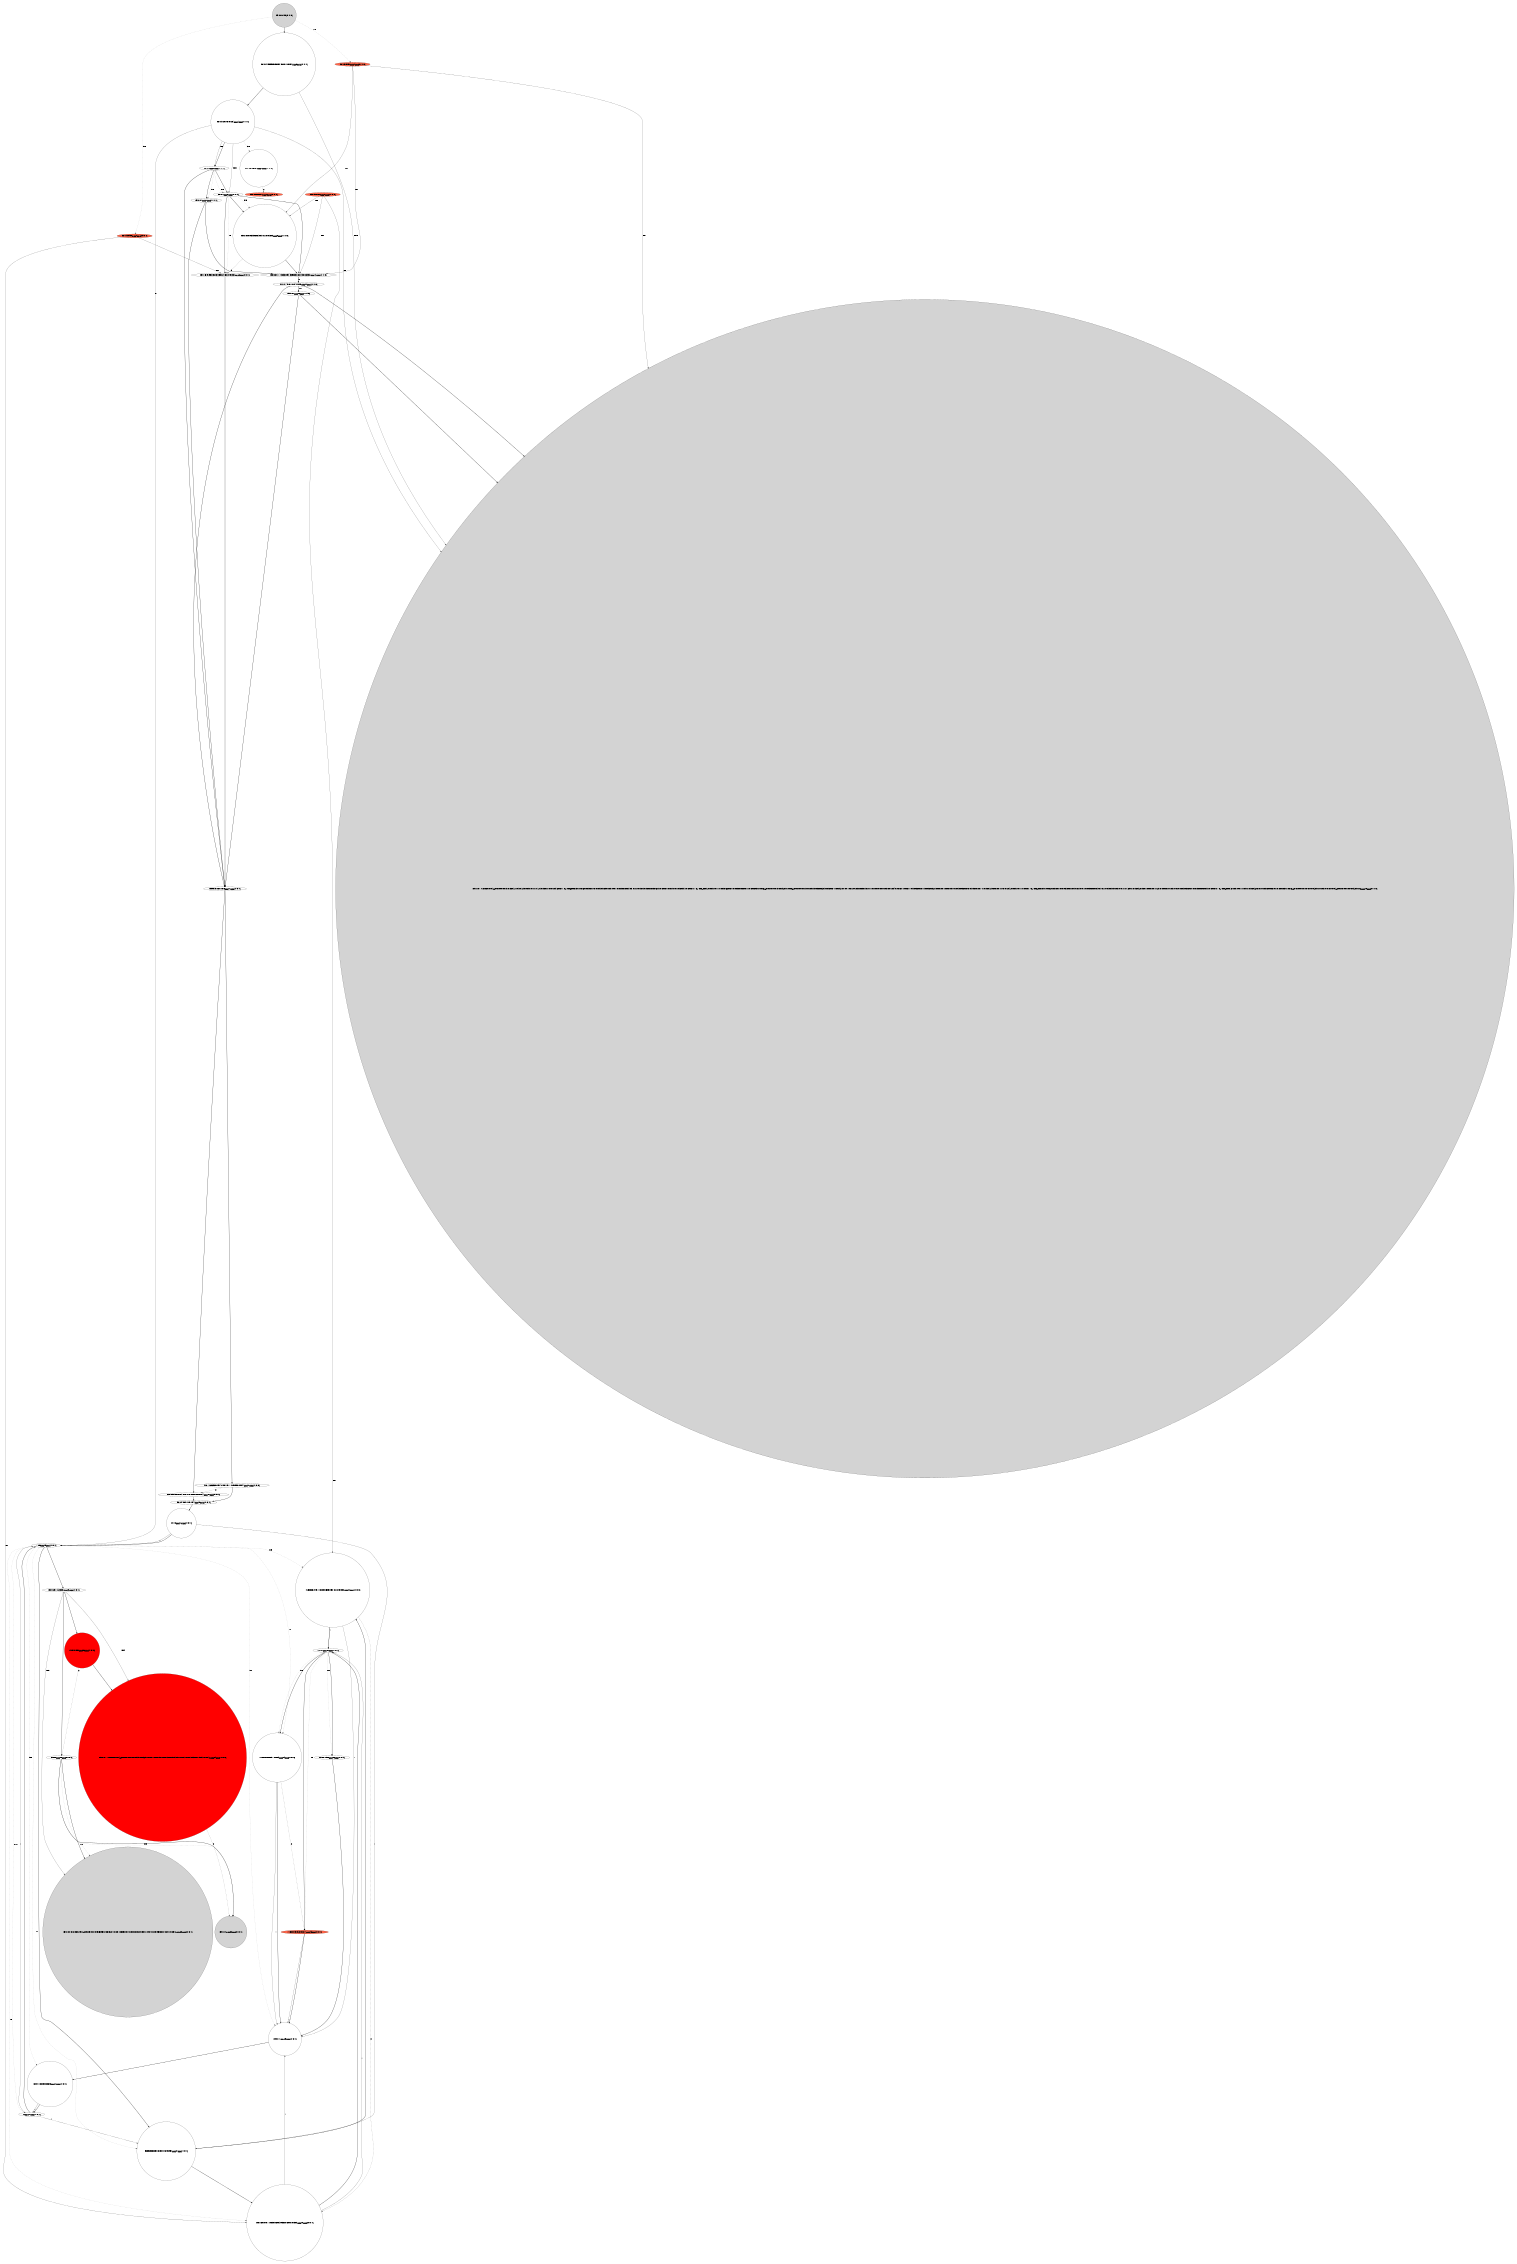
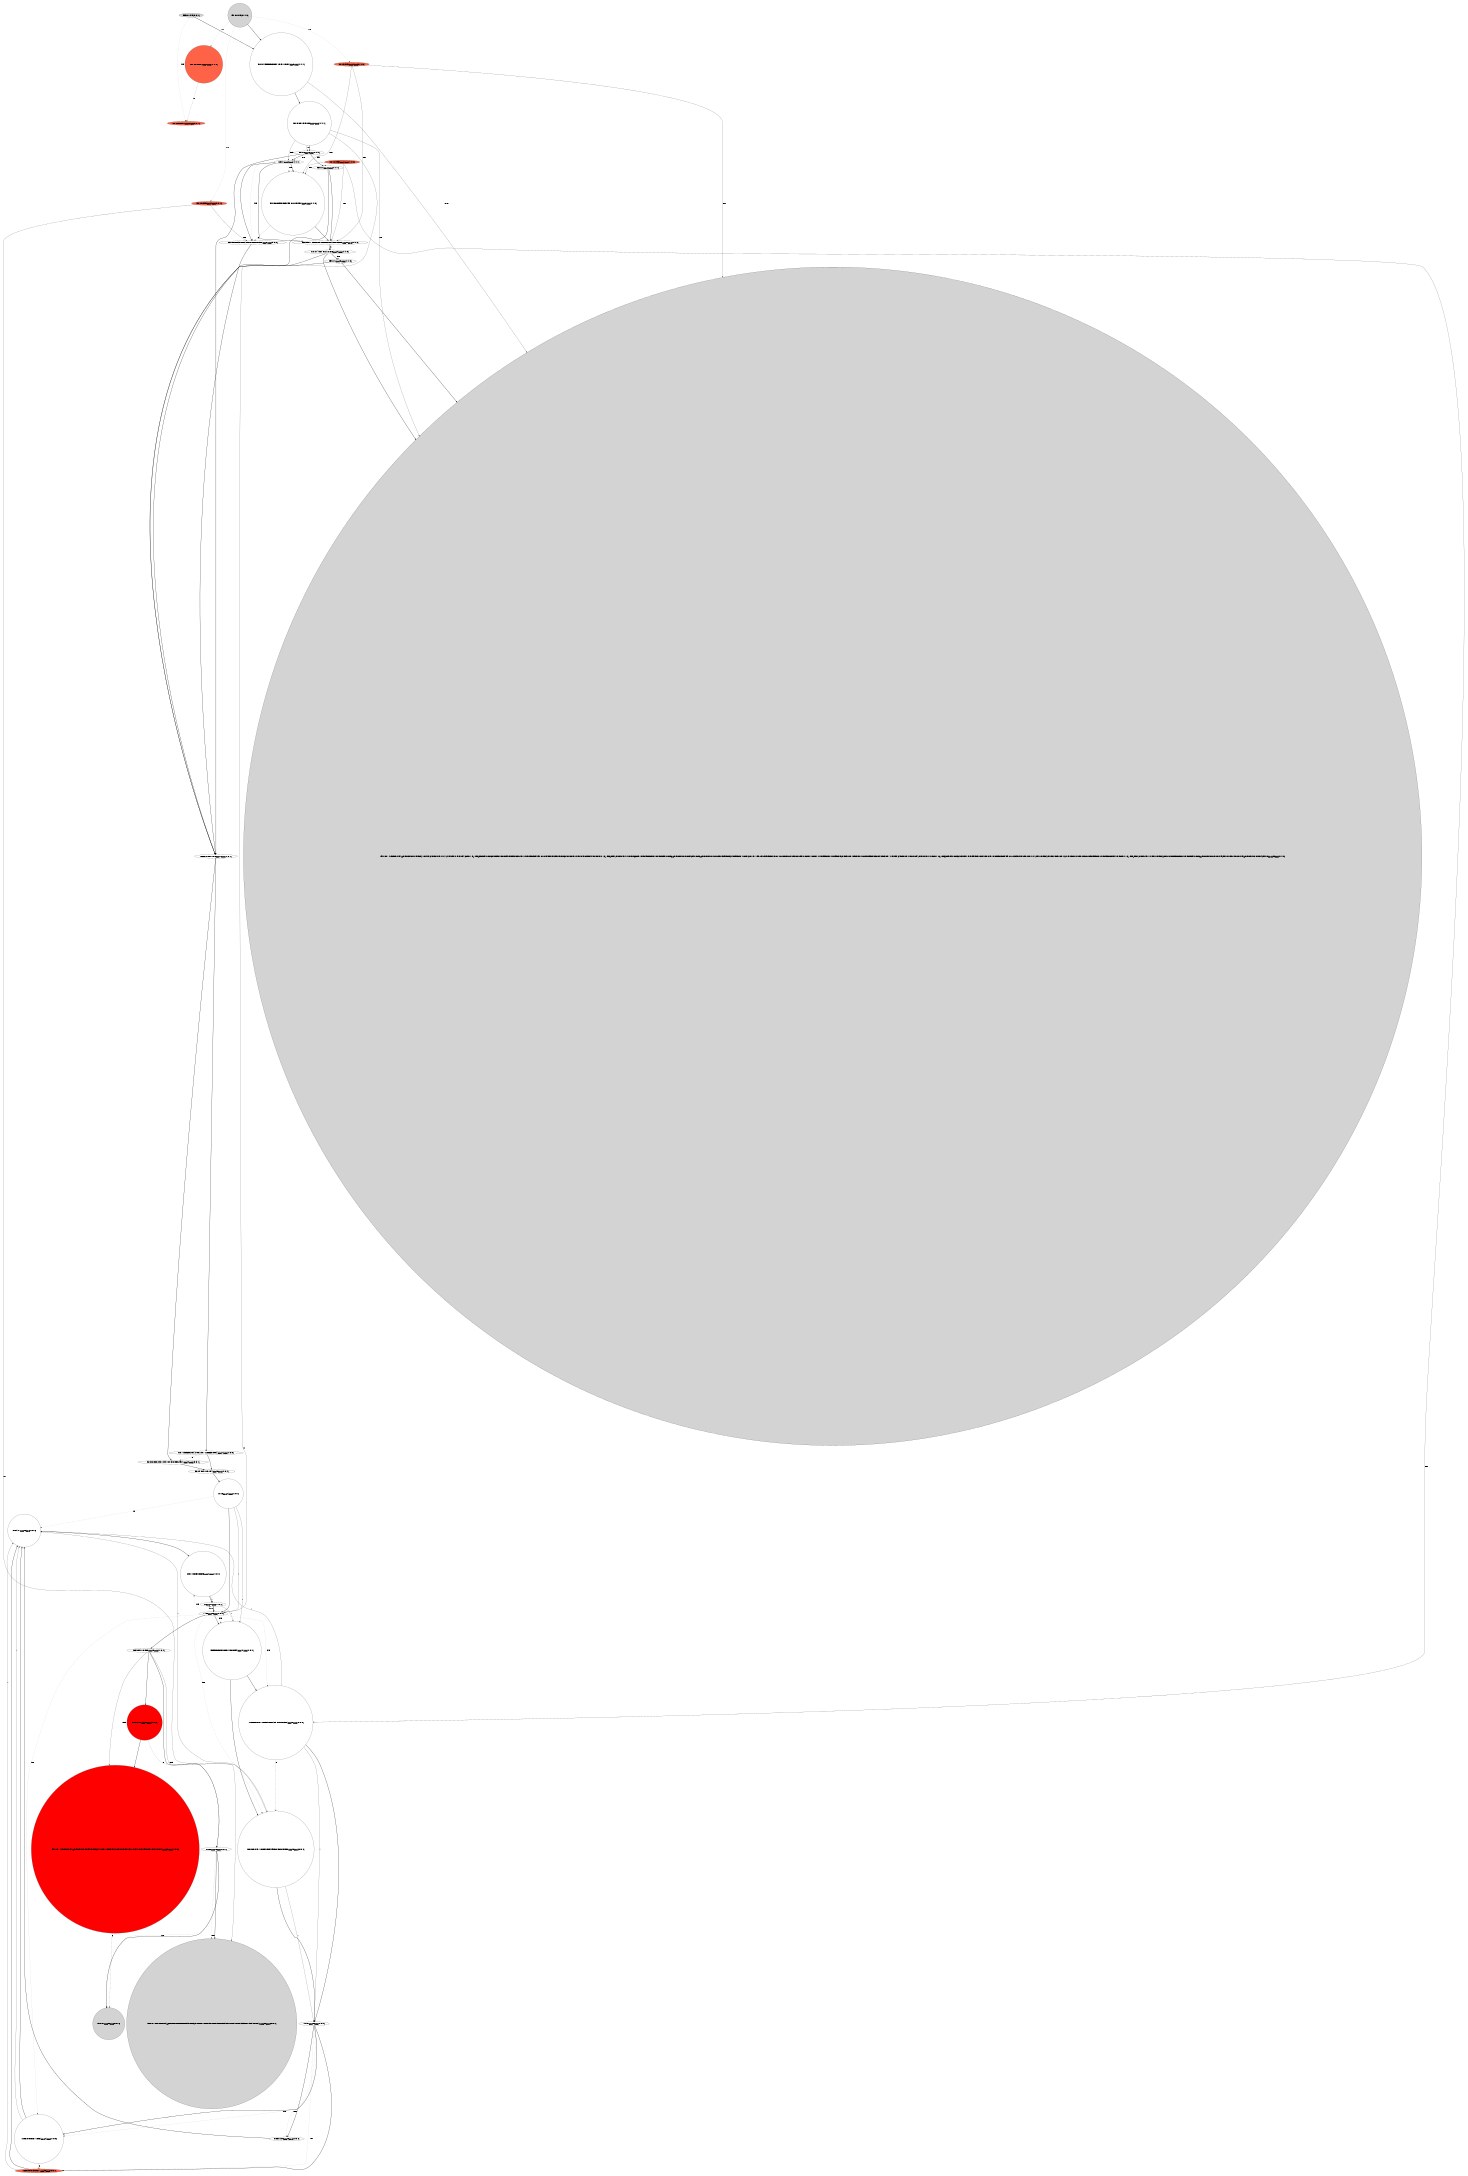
node "getBinaryValues['0', '0', '1']": added
edge "final int size = leaves.size()@@@4@@@['1', '1', '1']" -> "final IndexReader r@@@2@@@['1', '1', '0']": now "getNormValues['0', '1', '0']" -> "final IndexReader r@@@2@@@['1', '1', '0']"
node "final IndexReader r@@@2@@@['1', '1', '0']": fillcolor white -> tomato
edge "i < size@@@15@@@['1', '0', '1']" -> "values(i( = v@@@25@@@['1', '0', '1']": now "int i = 0@@@14@@@['1', '0', '1']" -> "values(i( = v@@@25@@@['1', '0', '1']"
